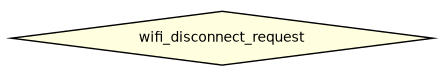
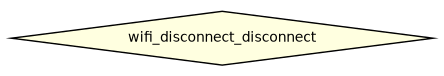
node "wifi_disconnect_request": label "wifi_disconnect_request" -> "wifi_disconnect_disconnect"
